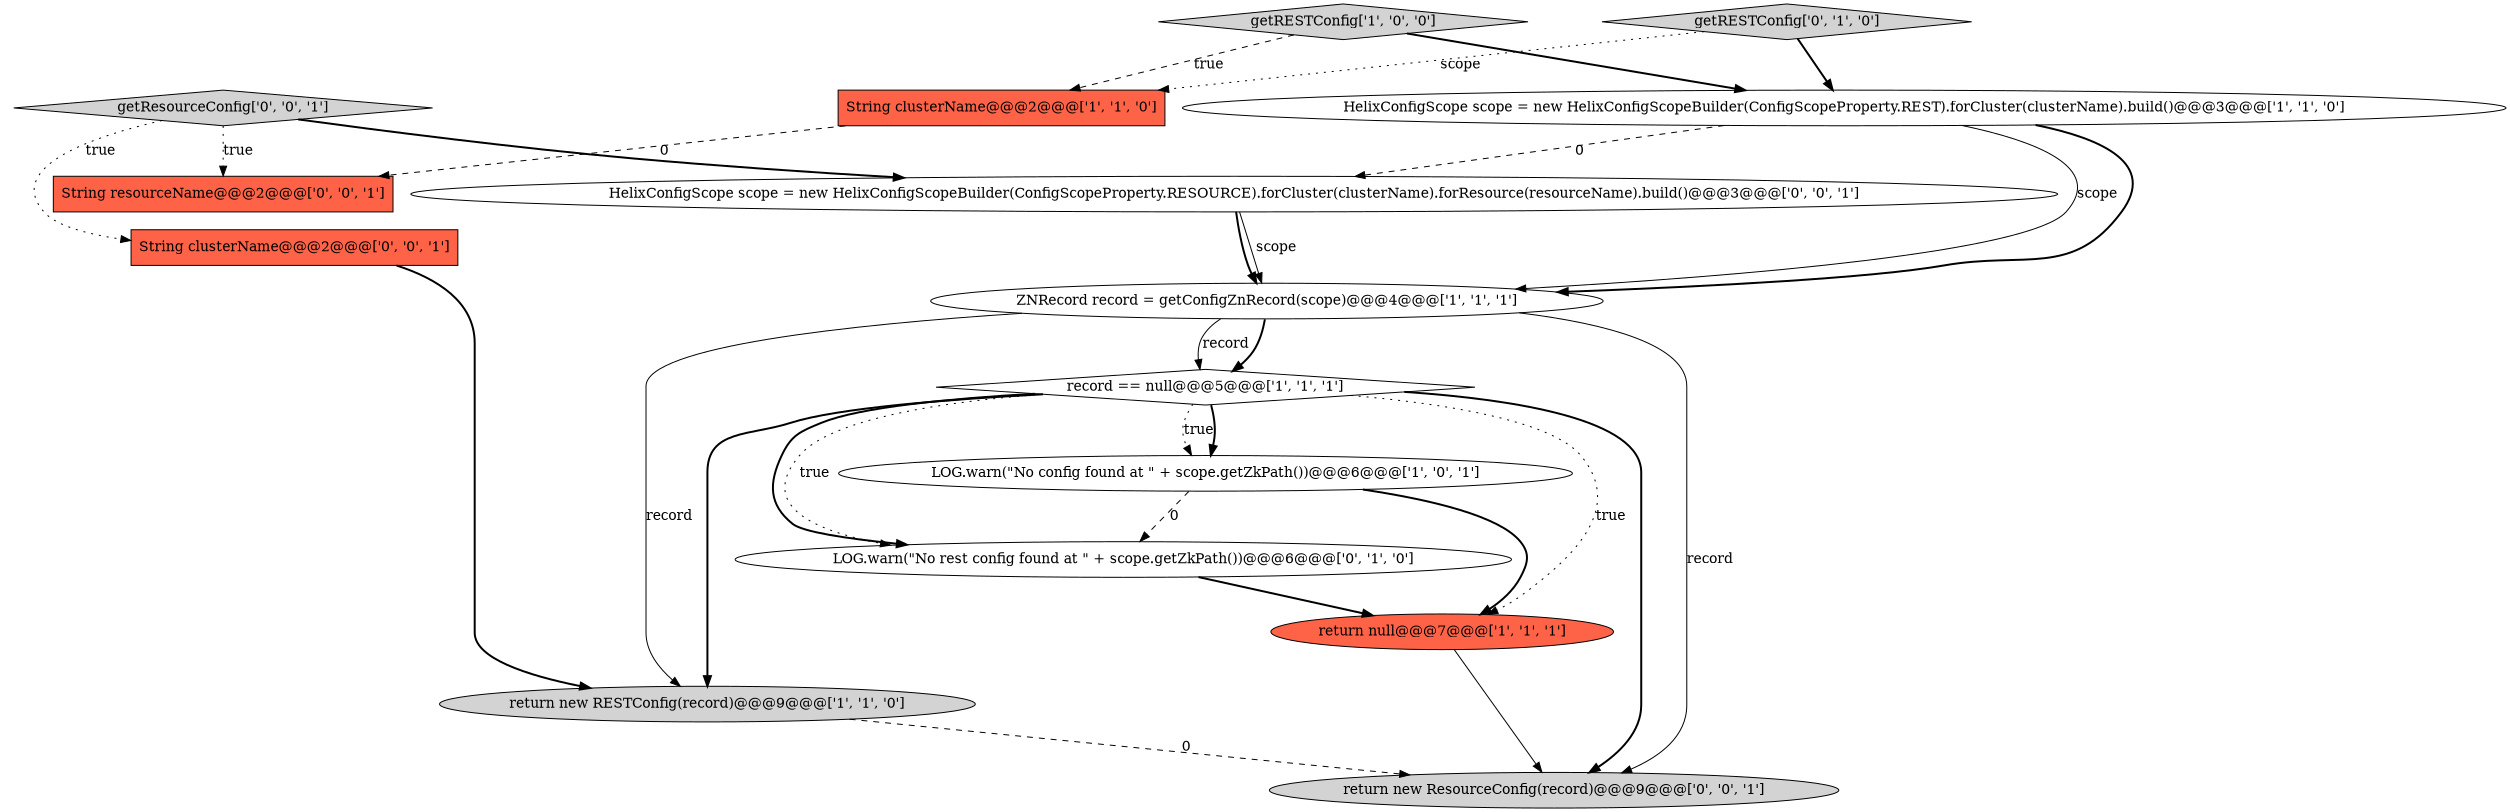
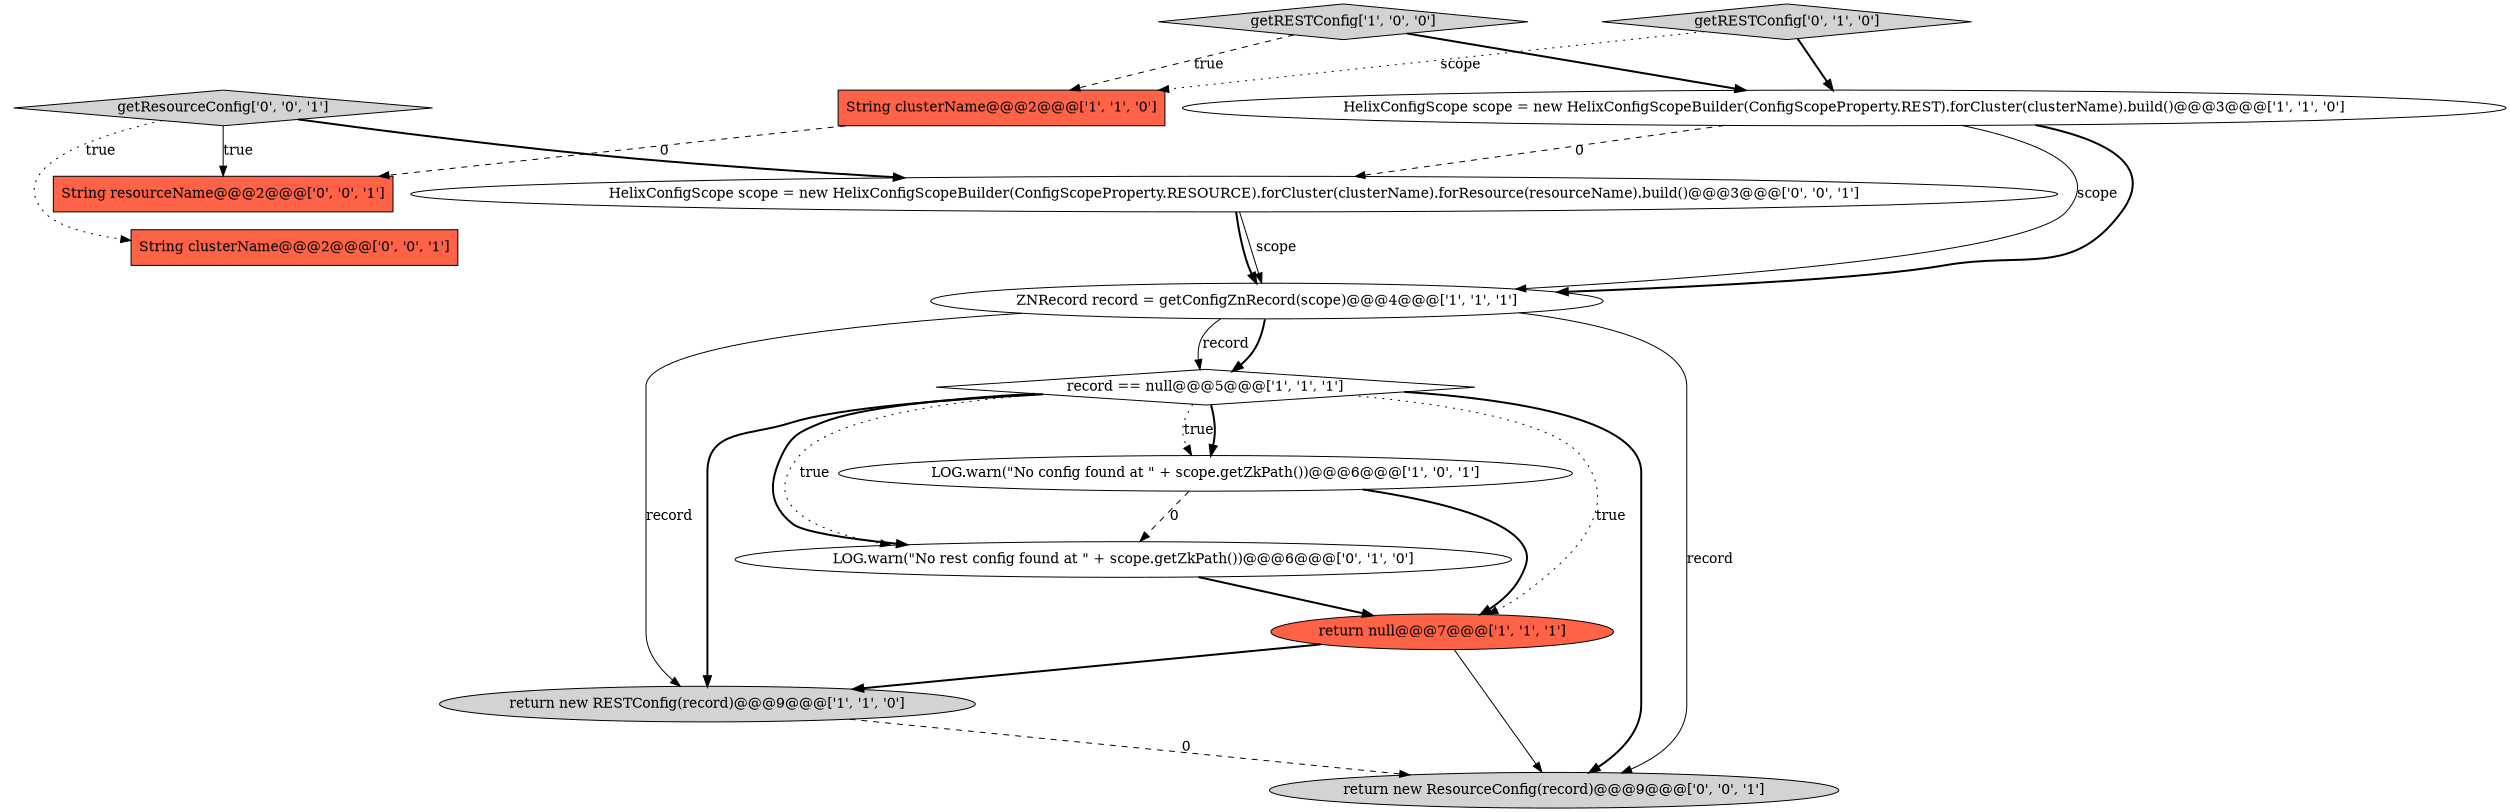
edge "getResourceConfig['0', '0', '1']" -> "String resourceName@@@2@@@['0', '0', '1']": style dotted -> solid
edge "String clusterName@@@2@@@['0', '0', '1']" -> "return new RESTConfig(record)@@@9@@@['1', '1', '0']": now "return null@@@7@@@['1', '1', '1']" -> "return new RESTConfig(record)@@@9@@@['1', '1', '0']"
